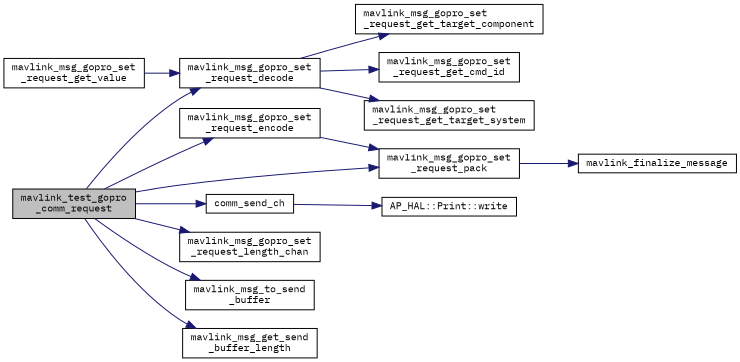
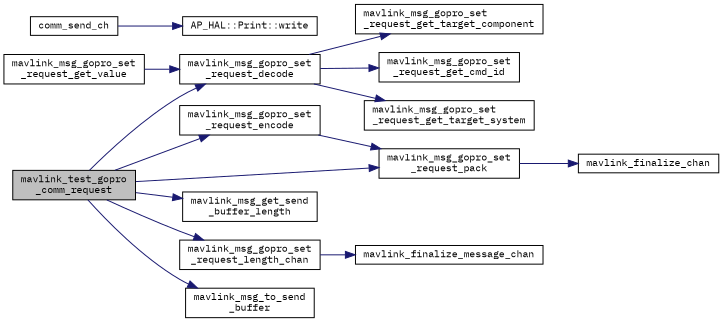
node "mavlink_finalize_message": label "mavlink_finalize_message" -> "mavlink_finalize_chan"
edge "mavlink_test_gopro _comm_request" -> "comm_send_ch": removed
node "mavlink_finalize_message_chan": added
